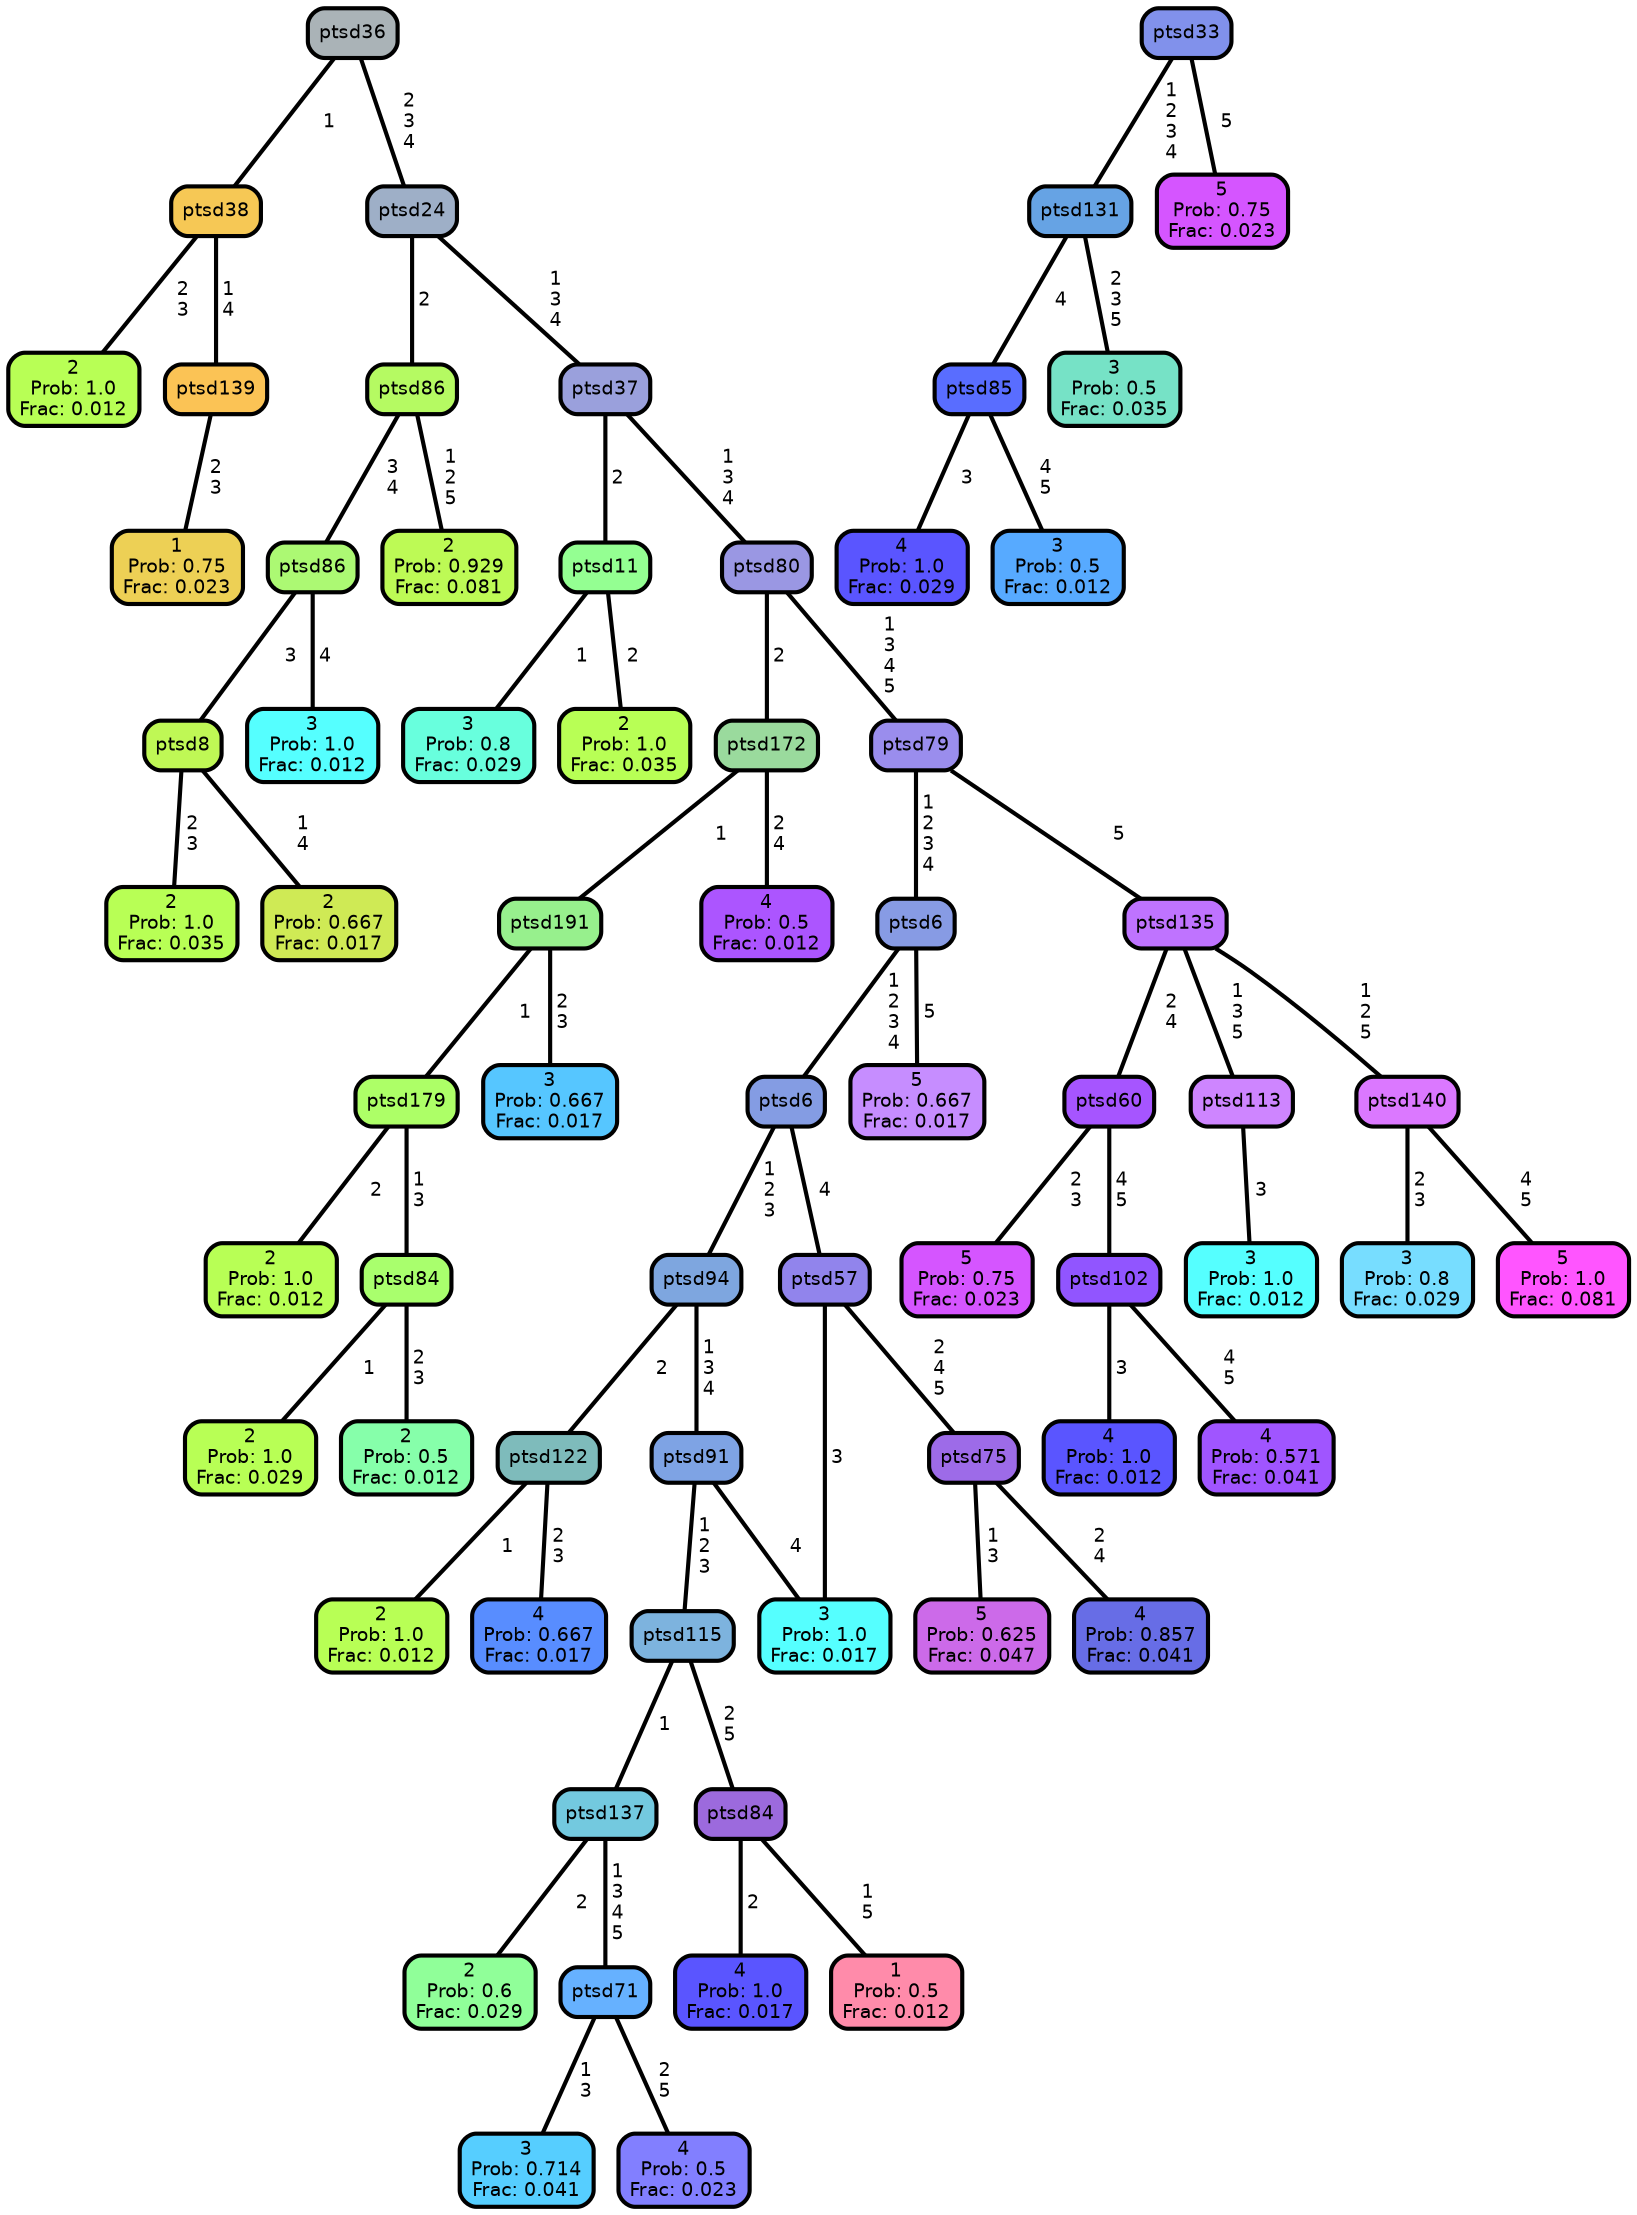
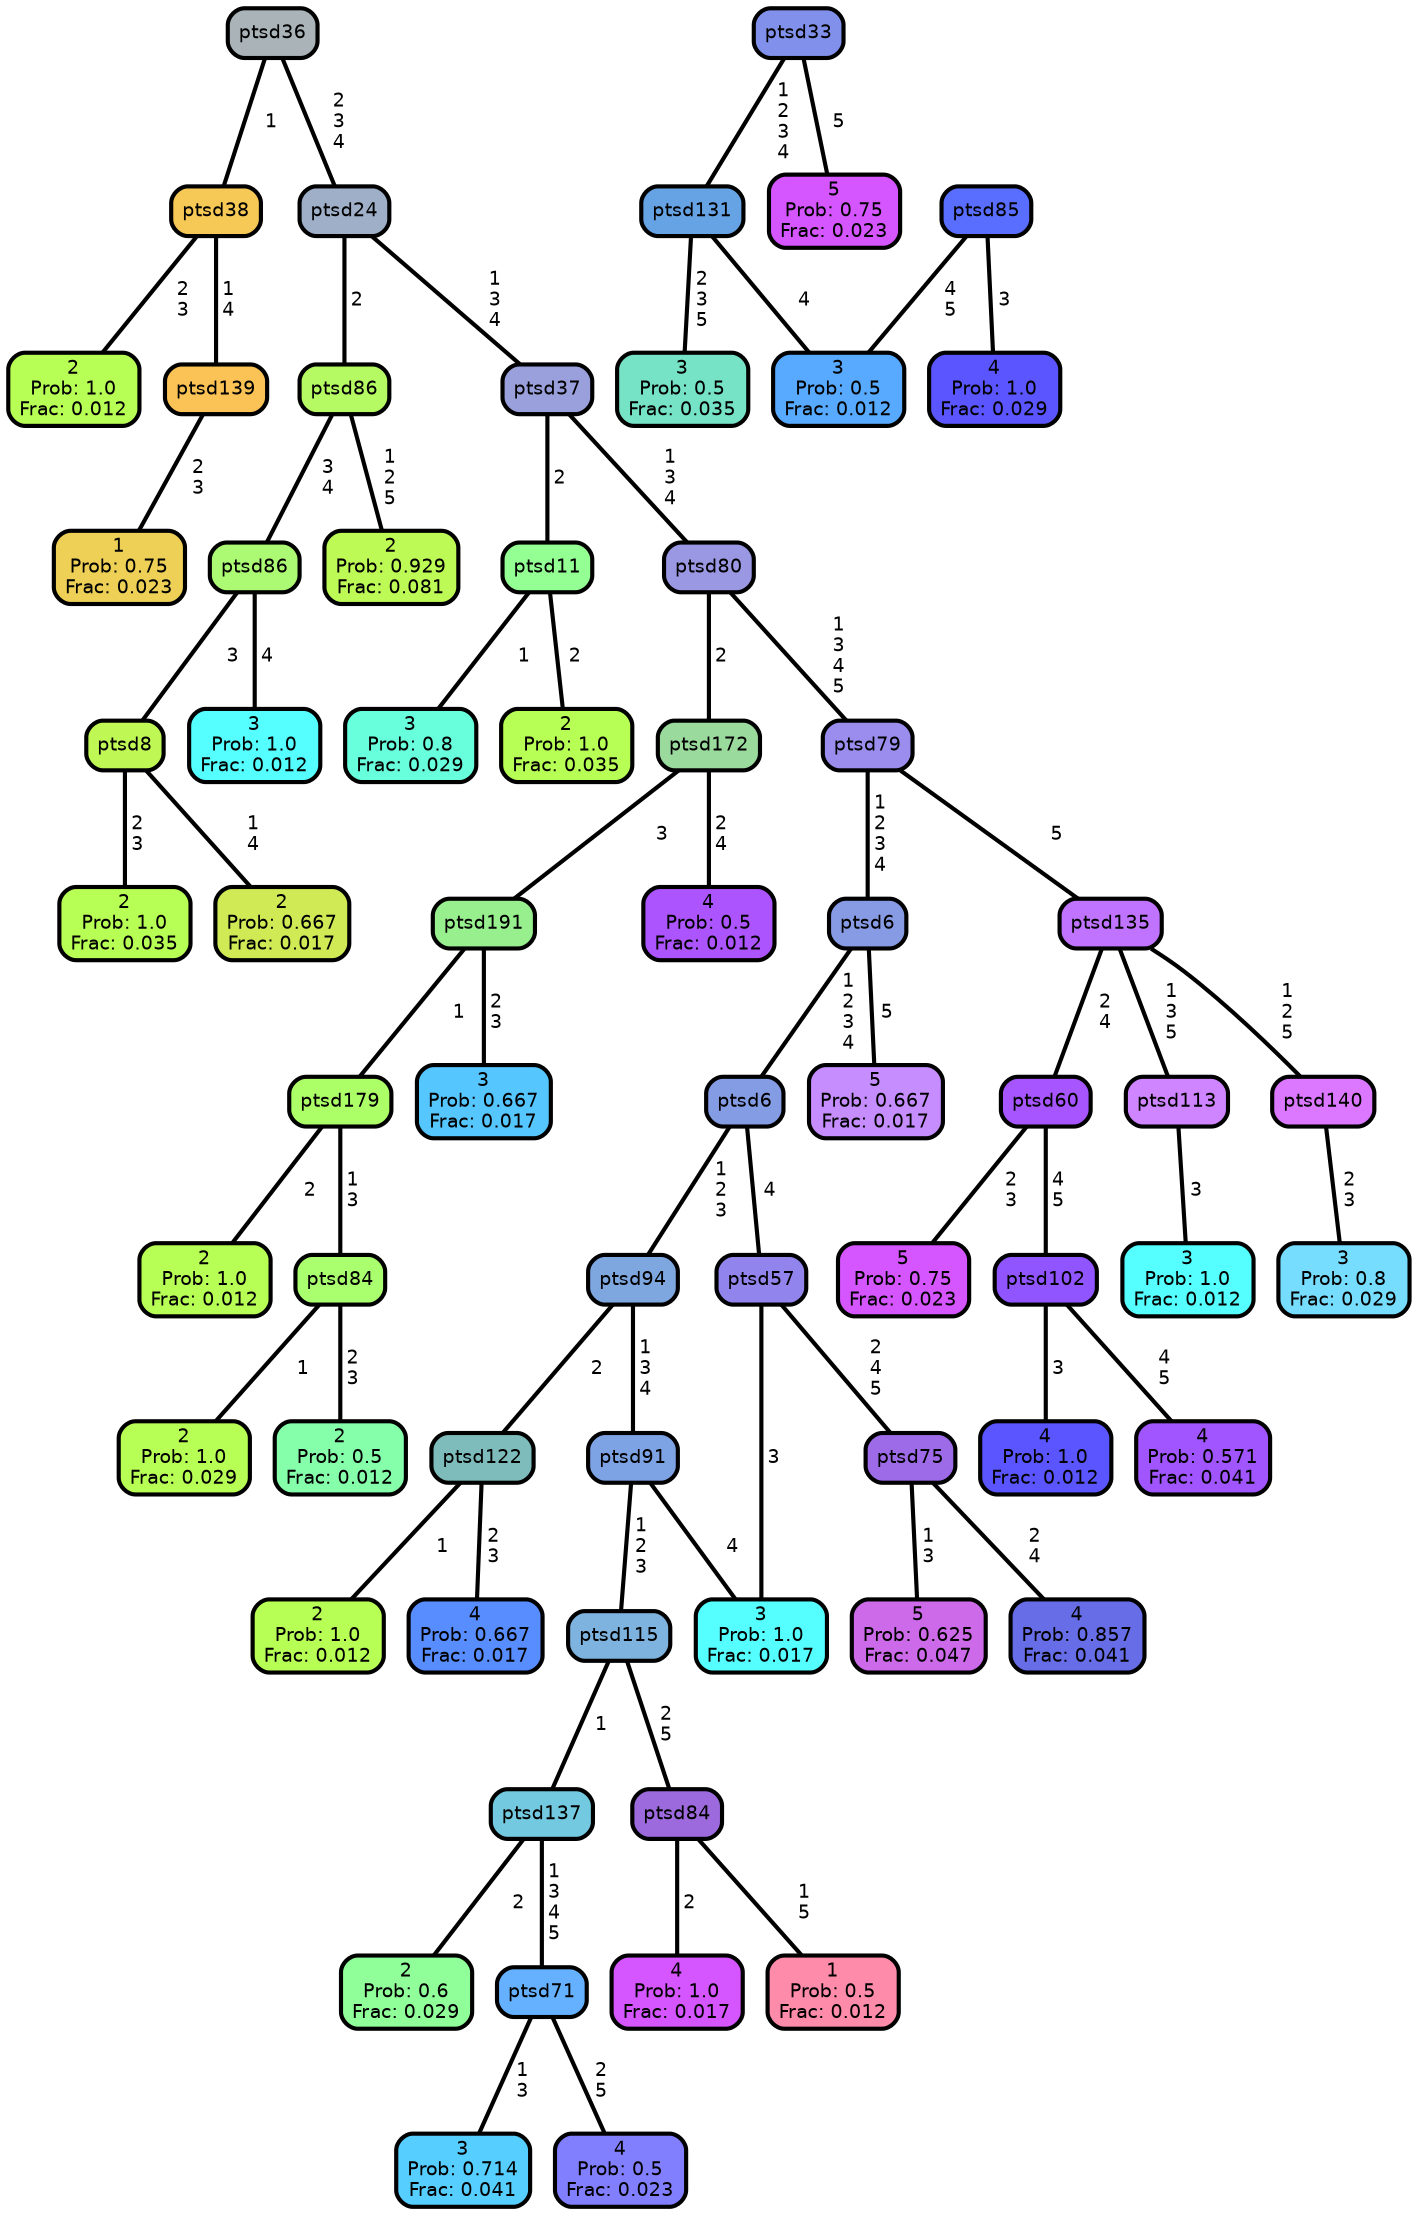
edge "ptsd131" -- "ptsd85": now "ptsd131" -- "3 Prob: 0.5 Frac: 0.012"
edge "ptsd172" -- "ptsd191": label " 1" -> " 3"
node "5 Prob: 1.0 Frac: 0.081": removed
node "4 Prob: 1.0 Frac: 0.017": fillcolor #5a55ff -> #d555ff
